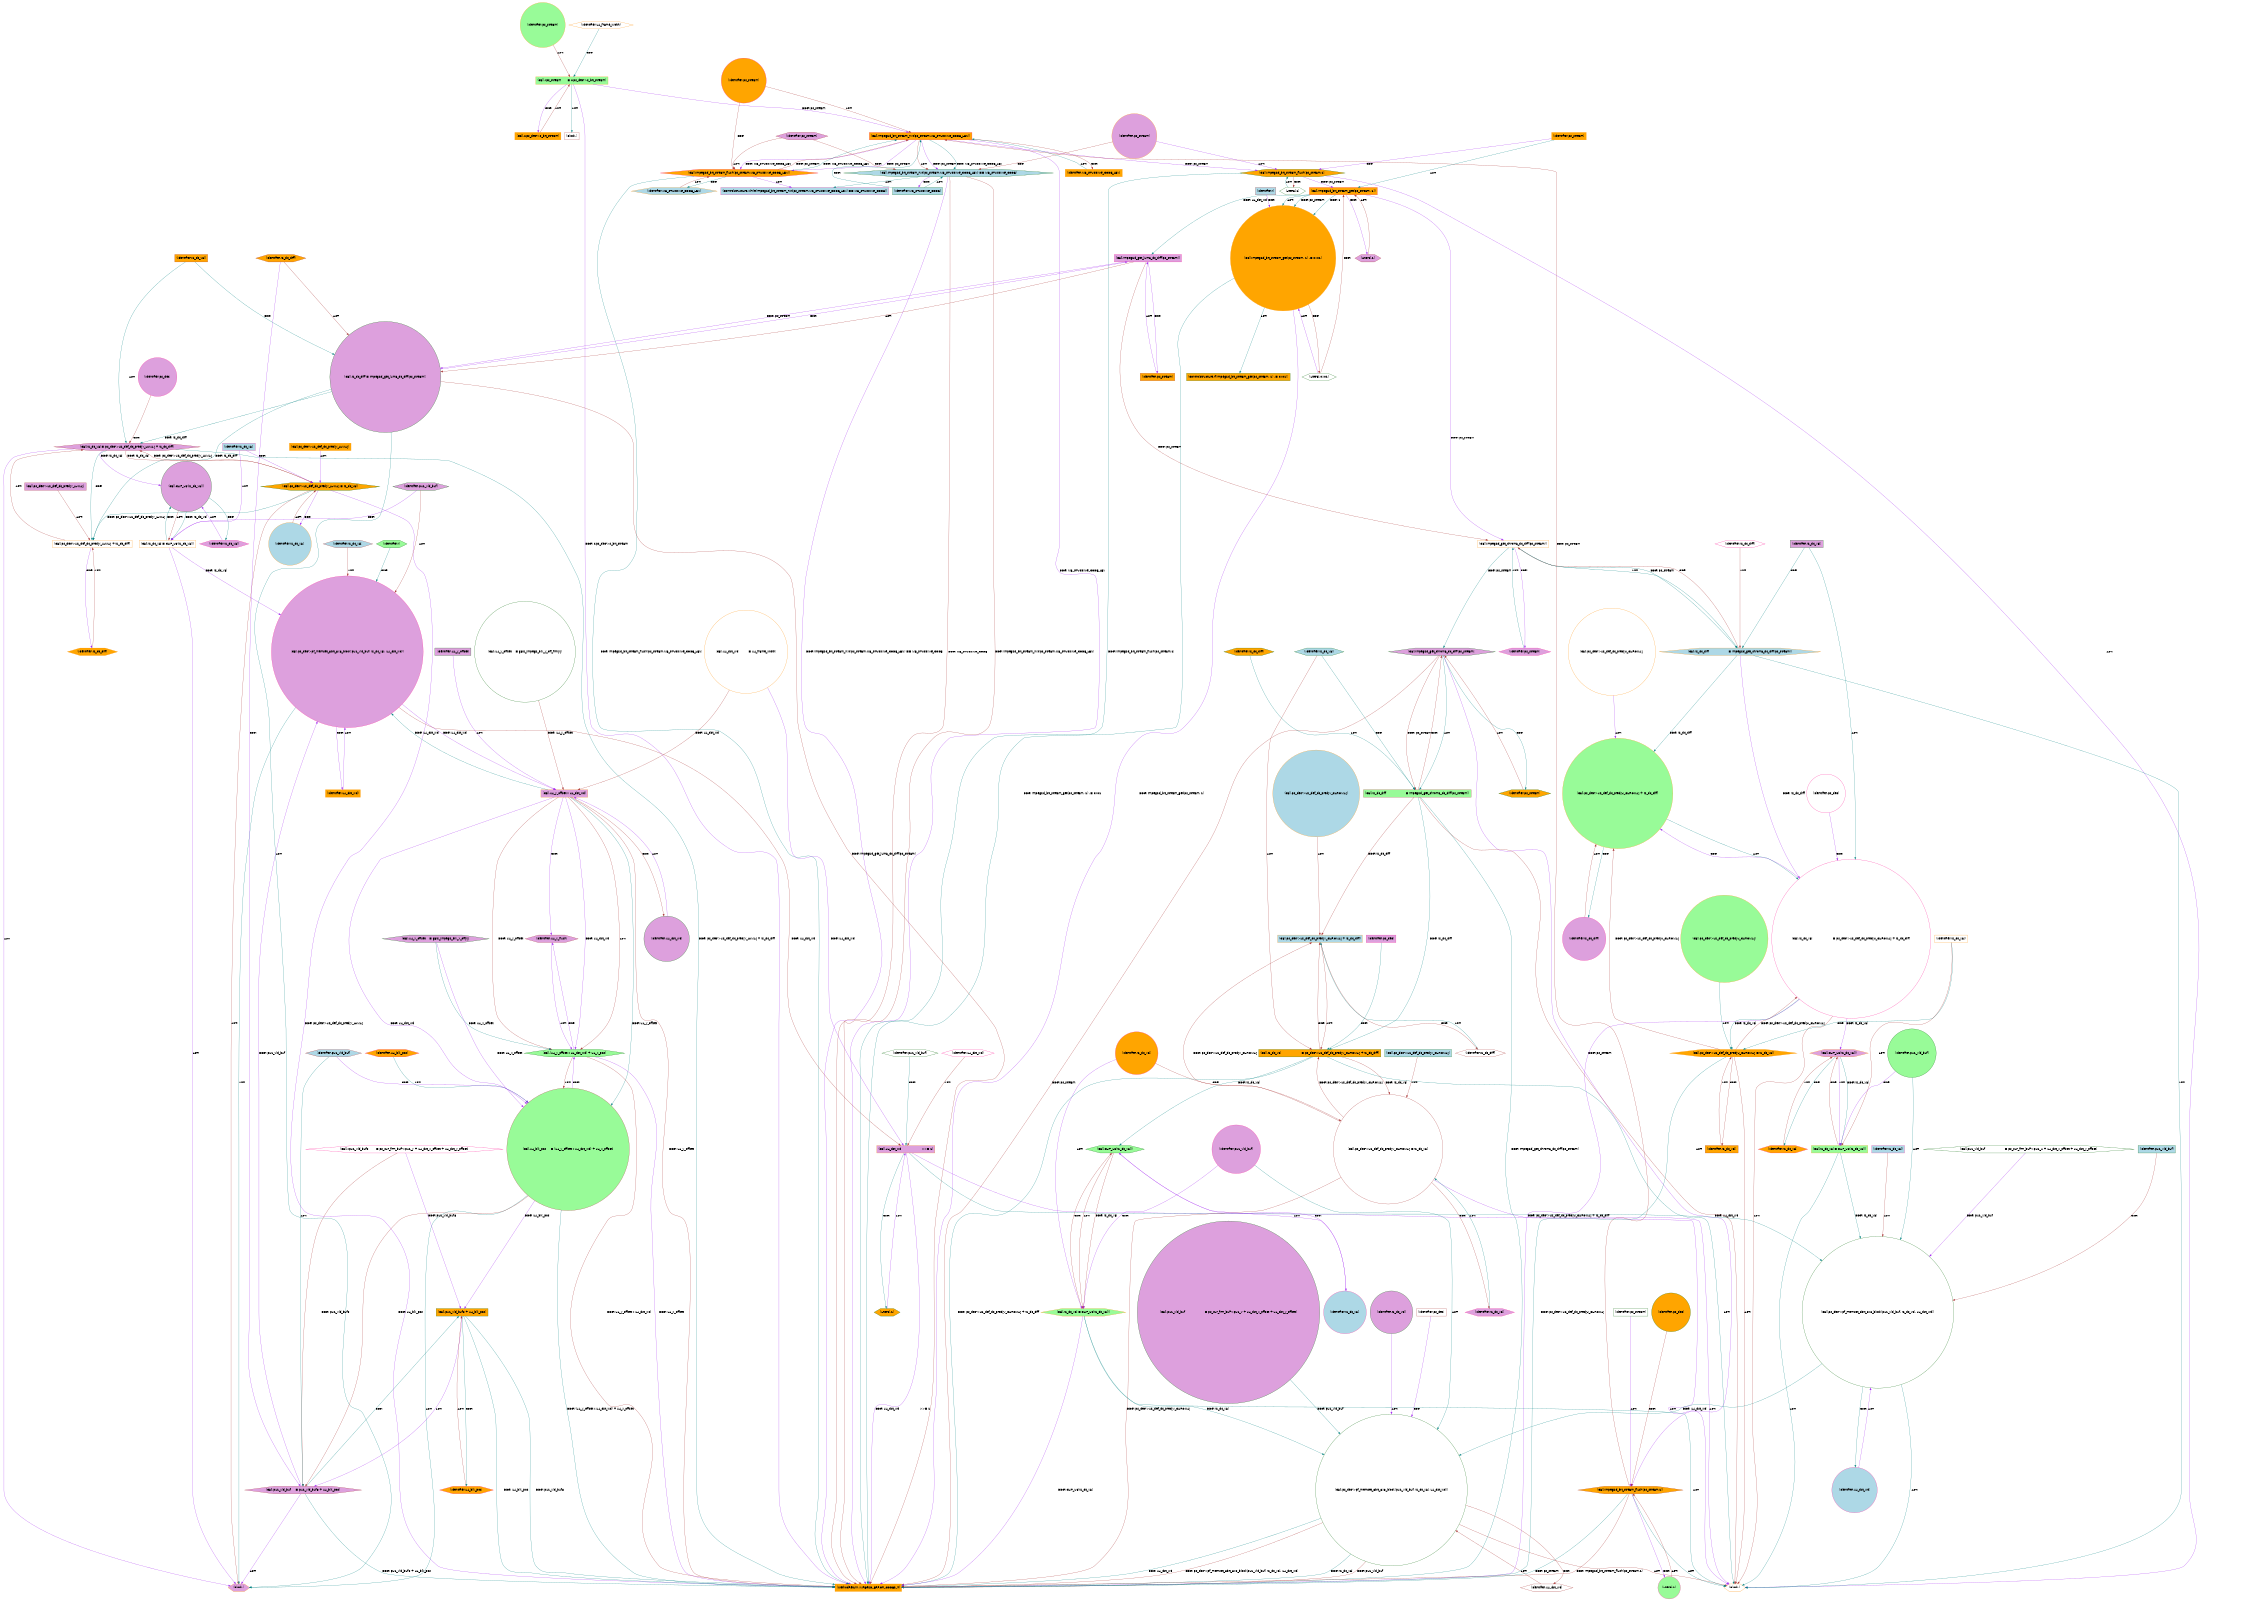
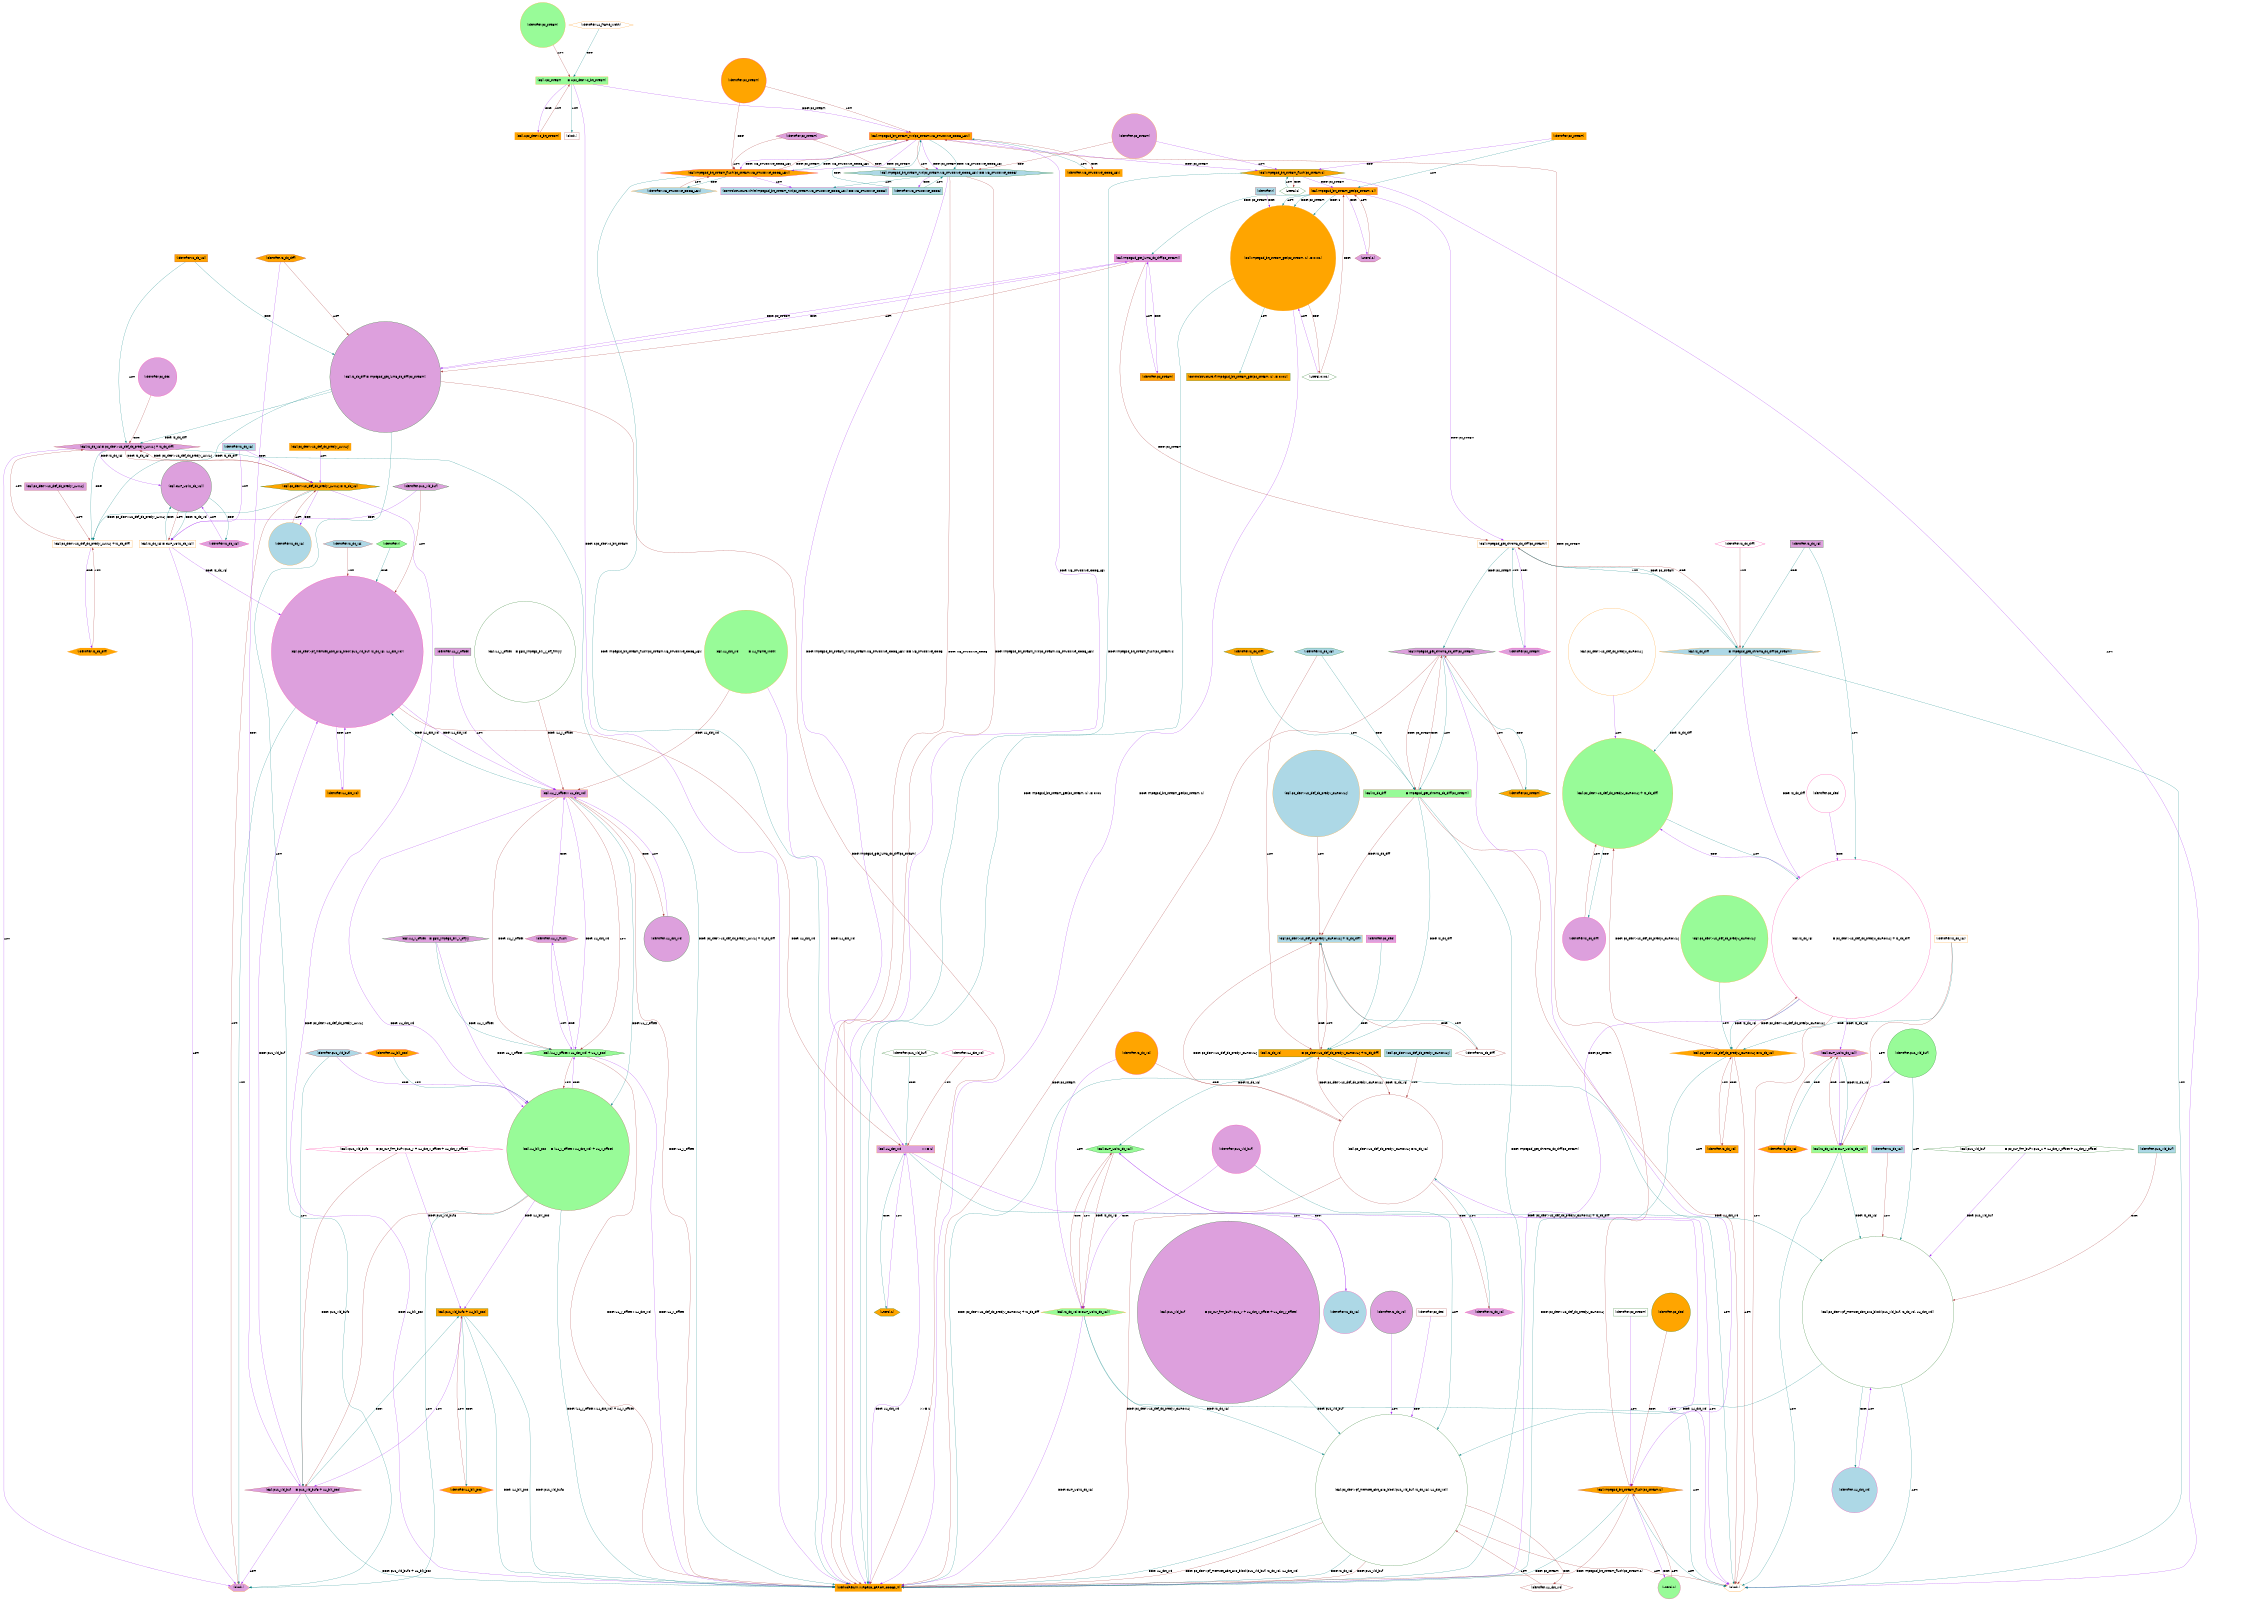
edge "(Call,impeg2d_bit_stream_get(ps_stream, 1))" -> "(Call,impeg2d_get_luma_dc_diff(ps_stream))": label "DDG: u4_dst_wd" -> "DDG: ps_stream"
node "(Call,u4_dst_wd           = u4_frame_width)": fillcolor white -> palegreen
edge "(Call,u4_y_offset * u4_dst_wd)" -> "(Identifier,u4_x_flush)": reversed
